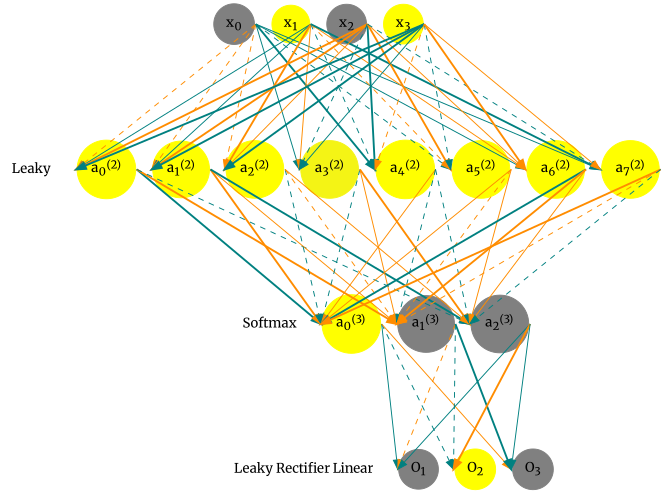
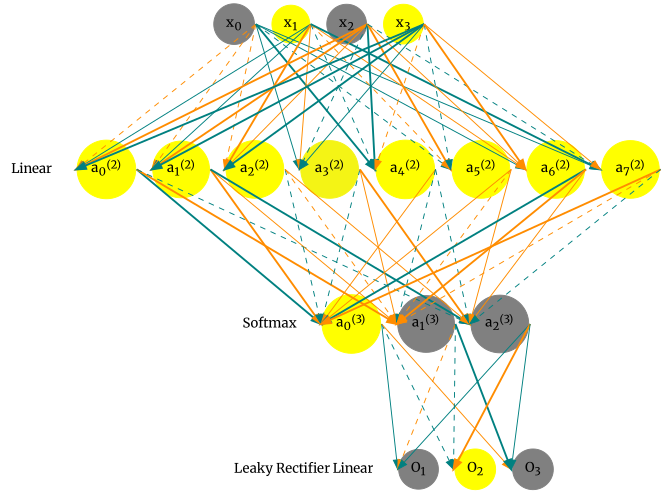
node "Leaky": label "Leaky" -> "Linear"
